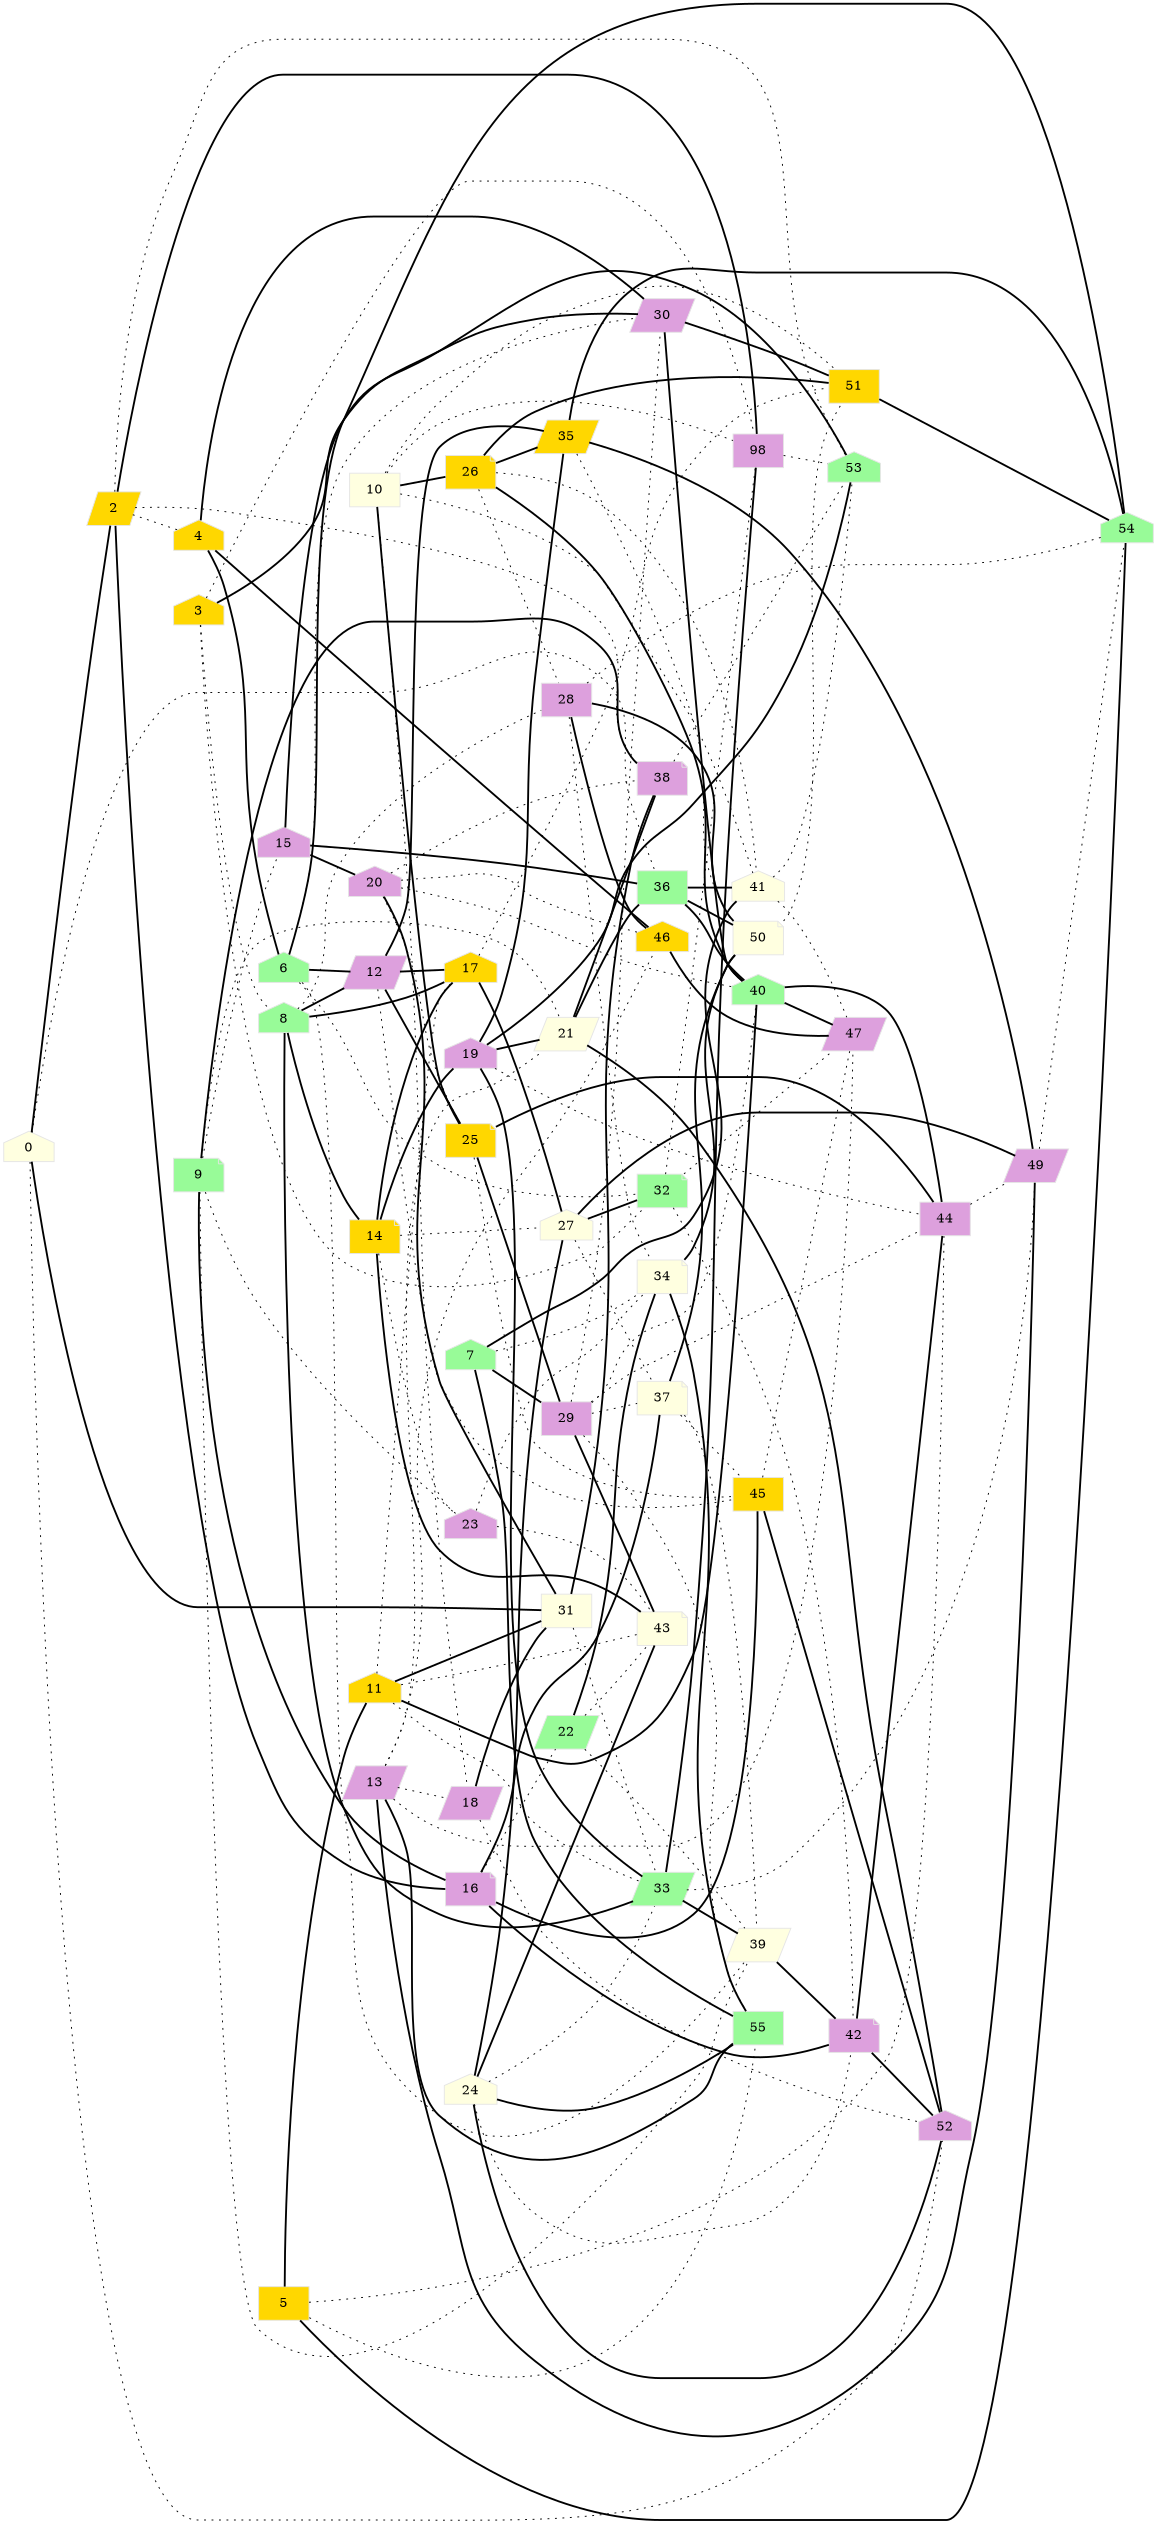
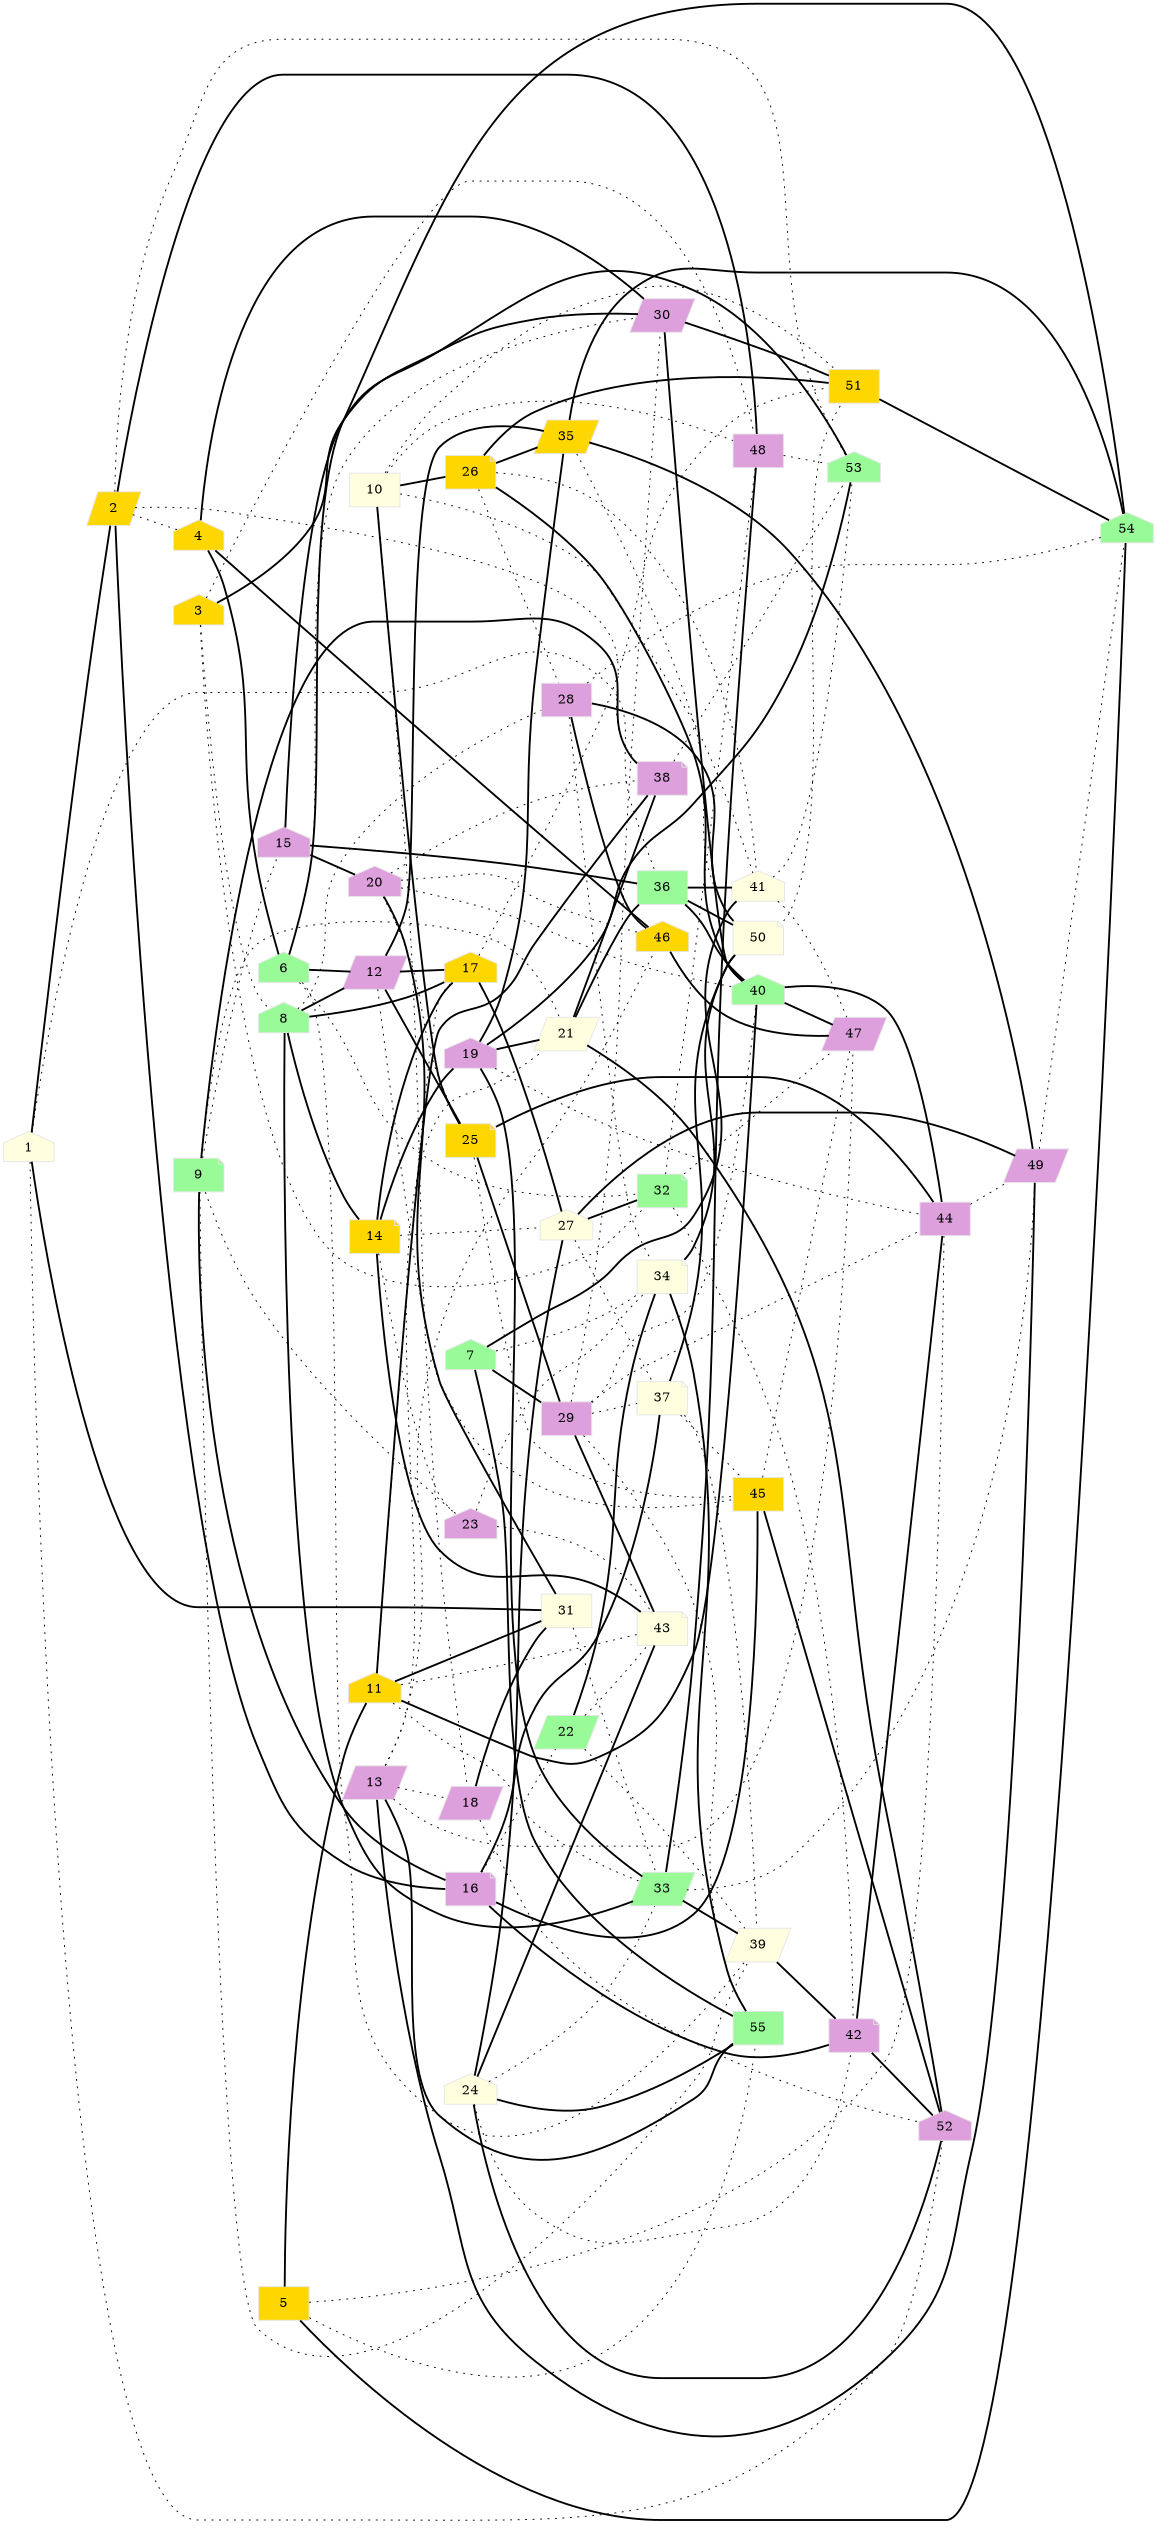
node "98": label "98" -> "48"
node "0": label "0" -> "1"
edge "38" -- "31": now "38" -- "11"
